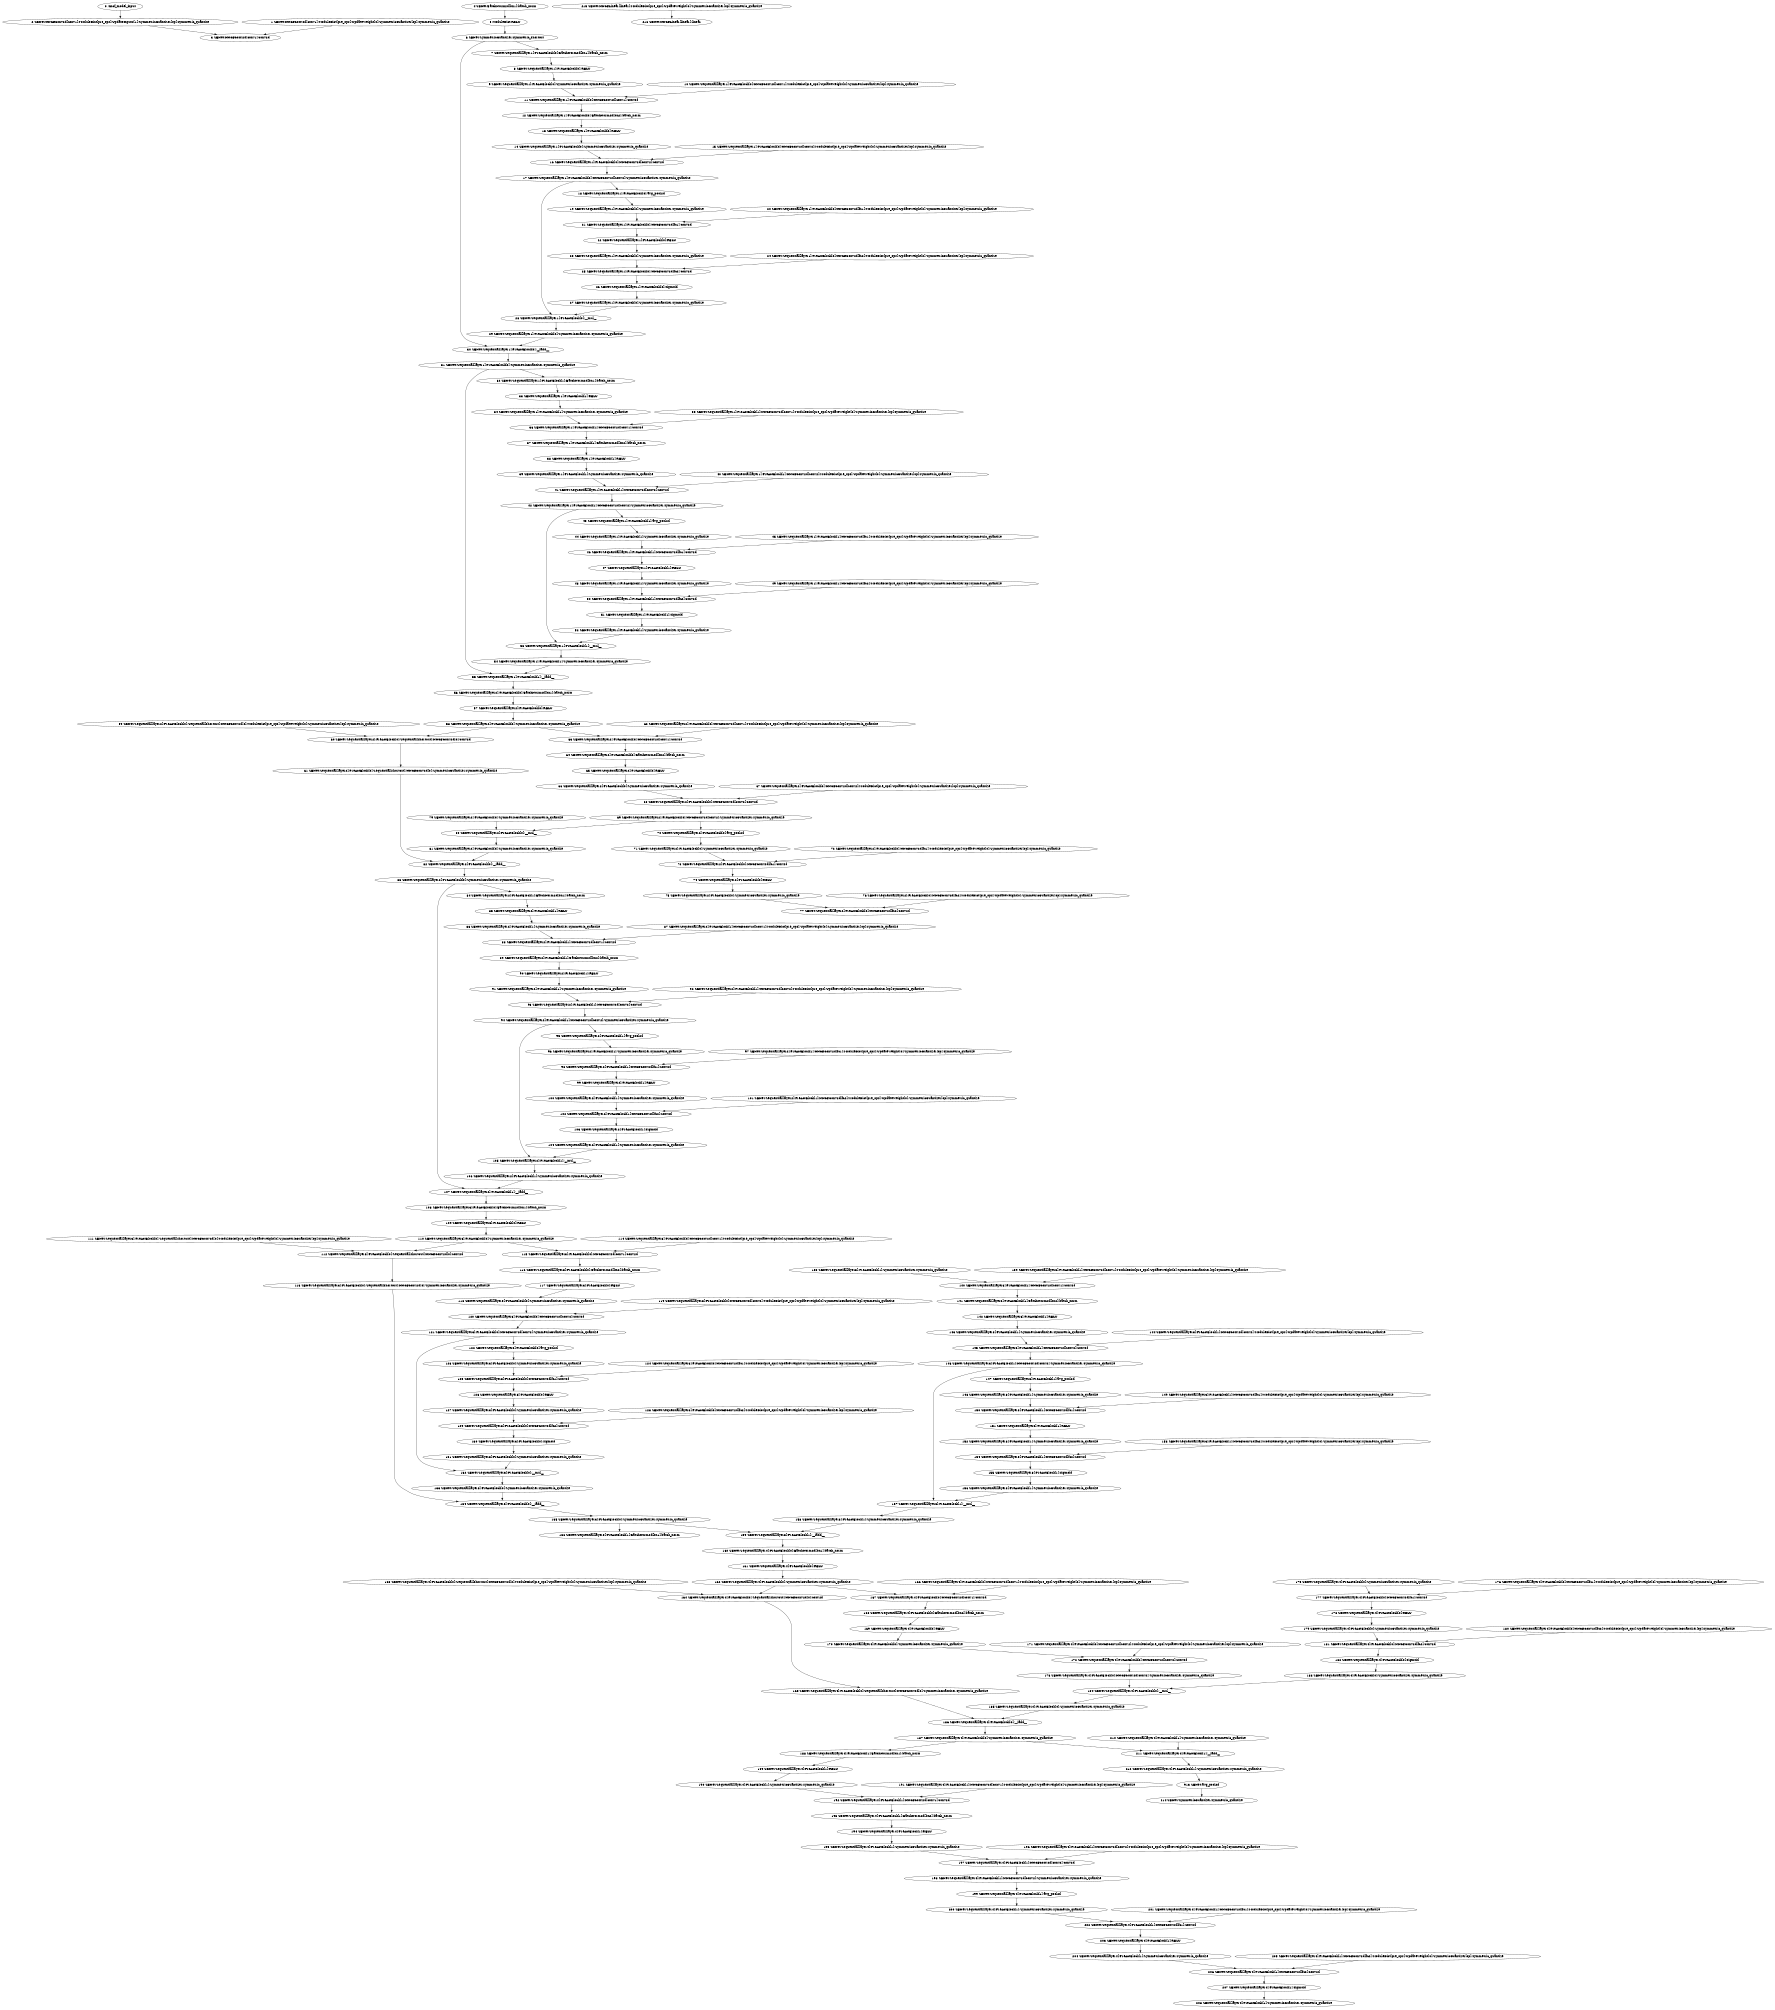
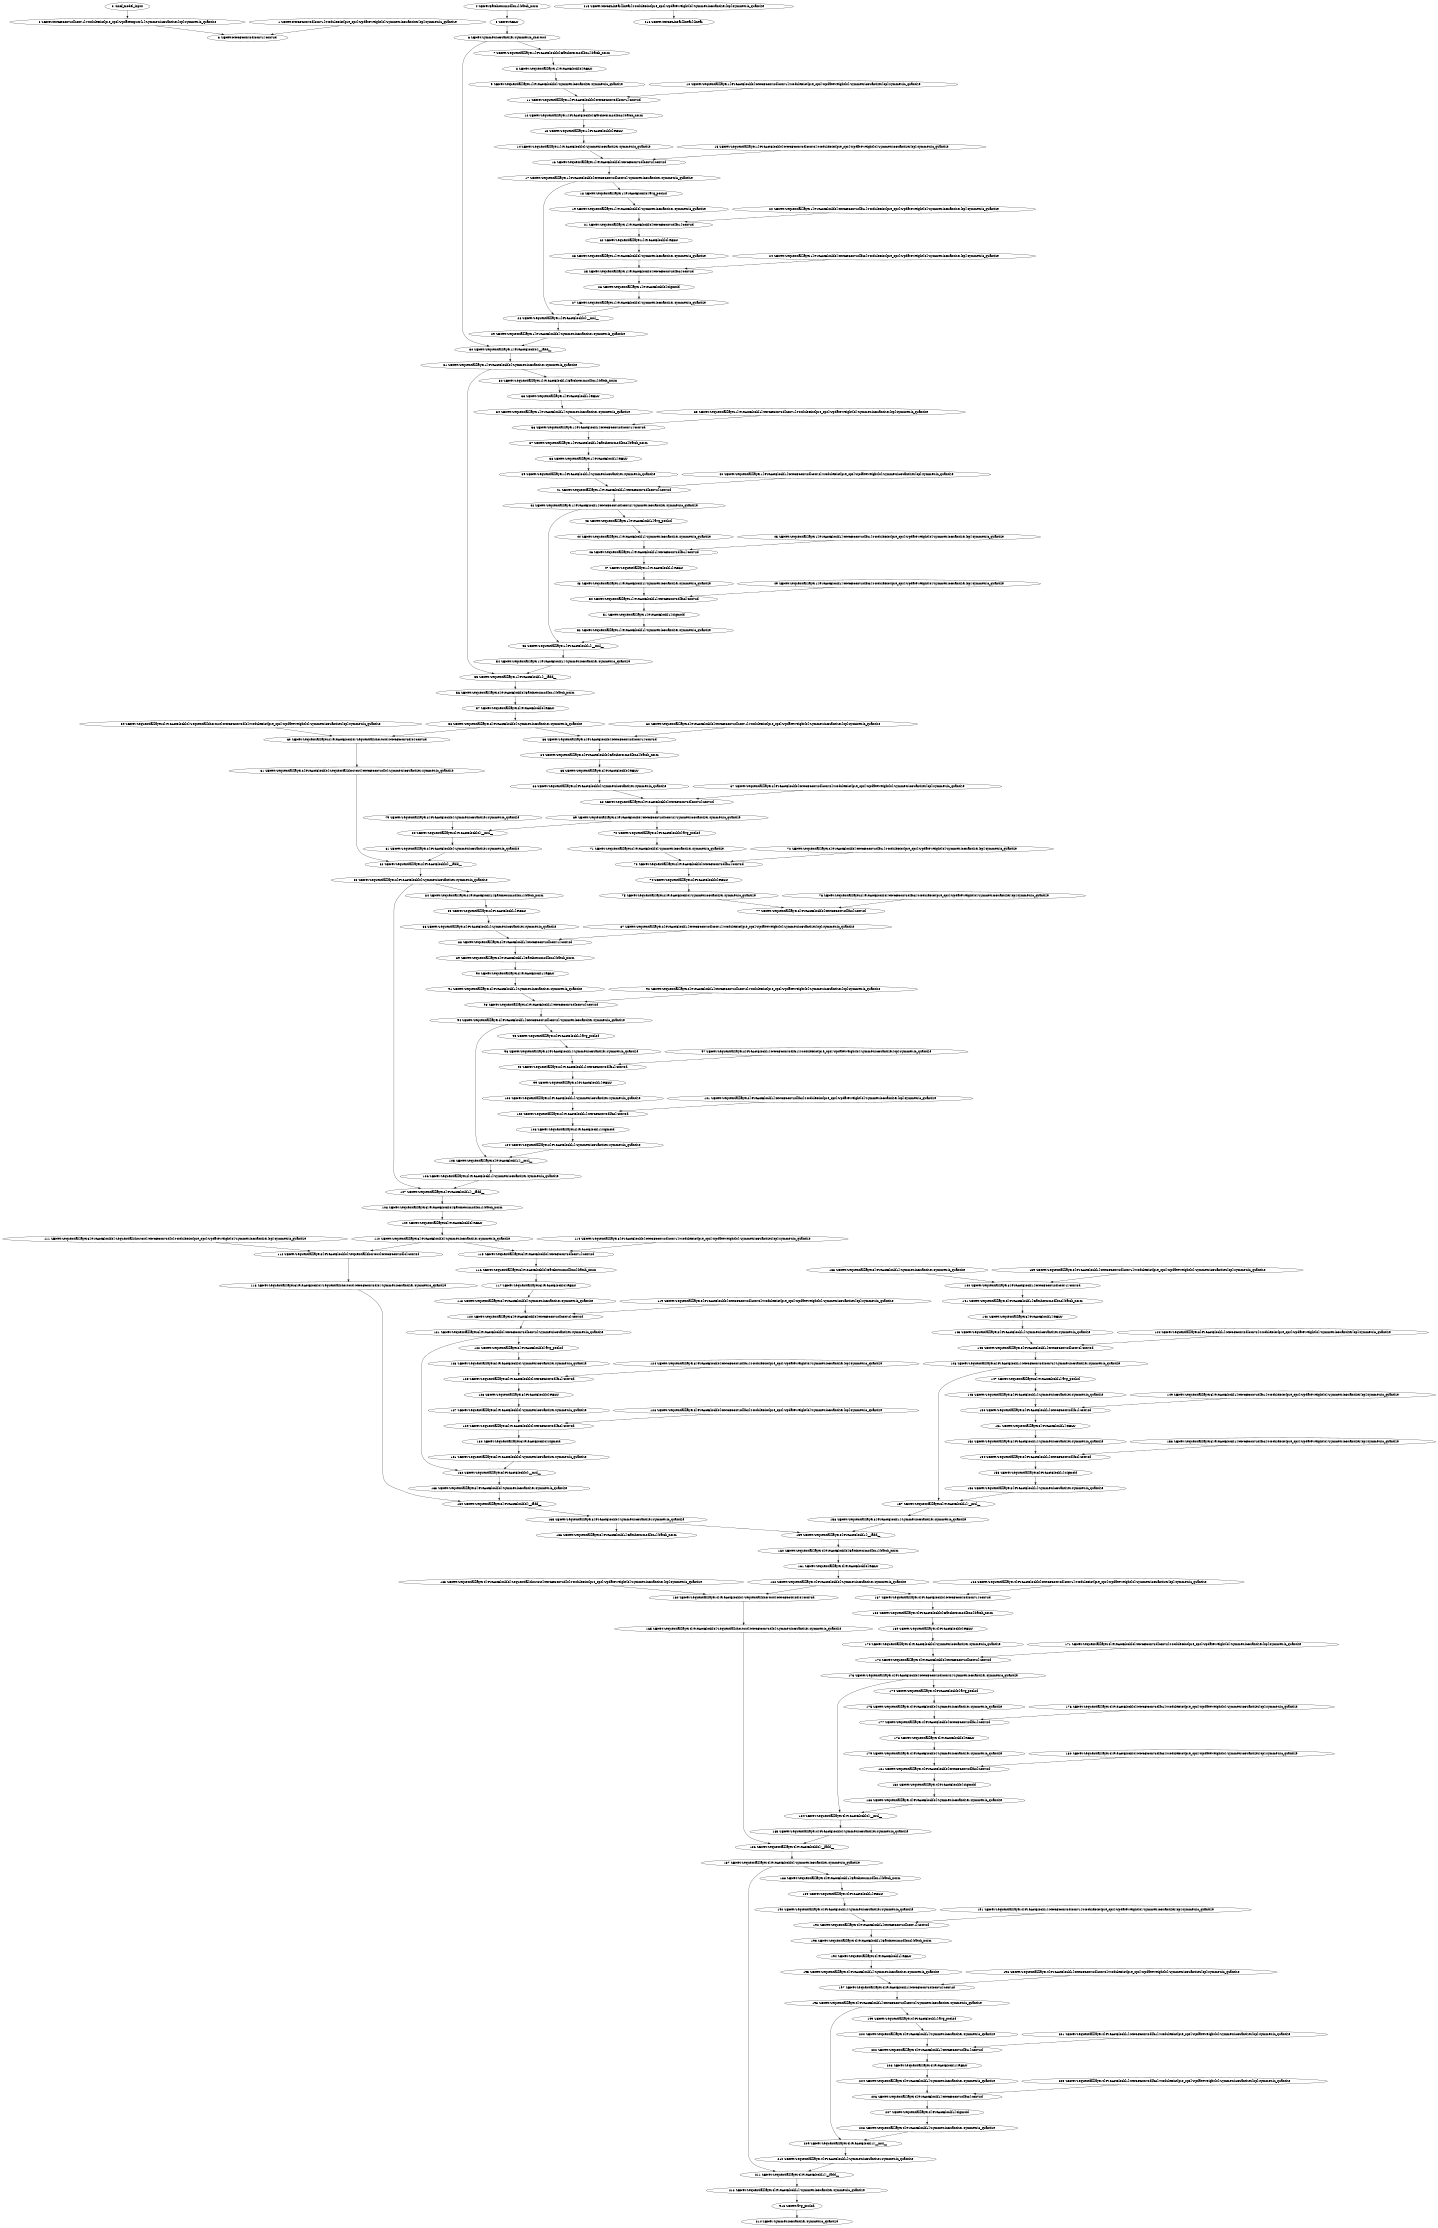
node "5 ModuleDict/RELU": label "5 ModuleDict/RELU" -> "5 SENet/RELU"
node "174 SENet/Sequential[layer4]/PreActBlock[0]/avg_pool2d": added
node "209 SENet/Sequential[layer4]/PreActBlock[1]/__mul__": added
